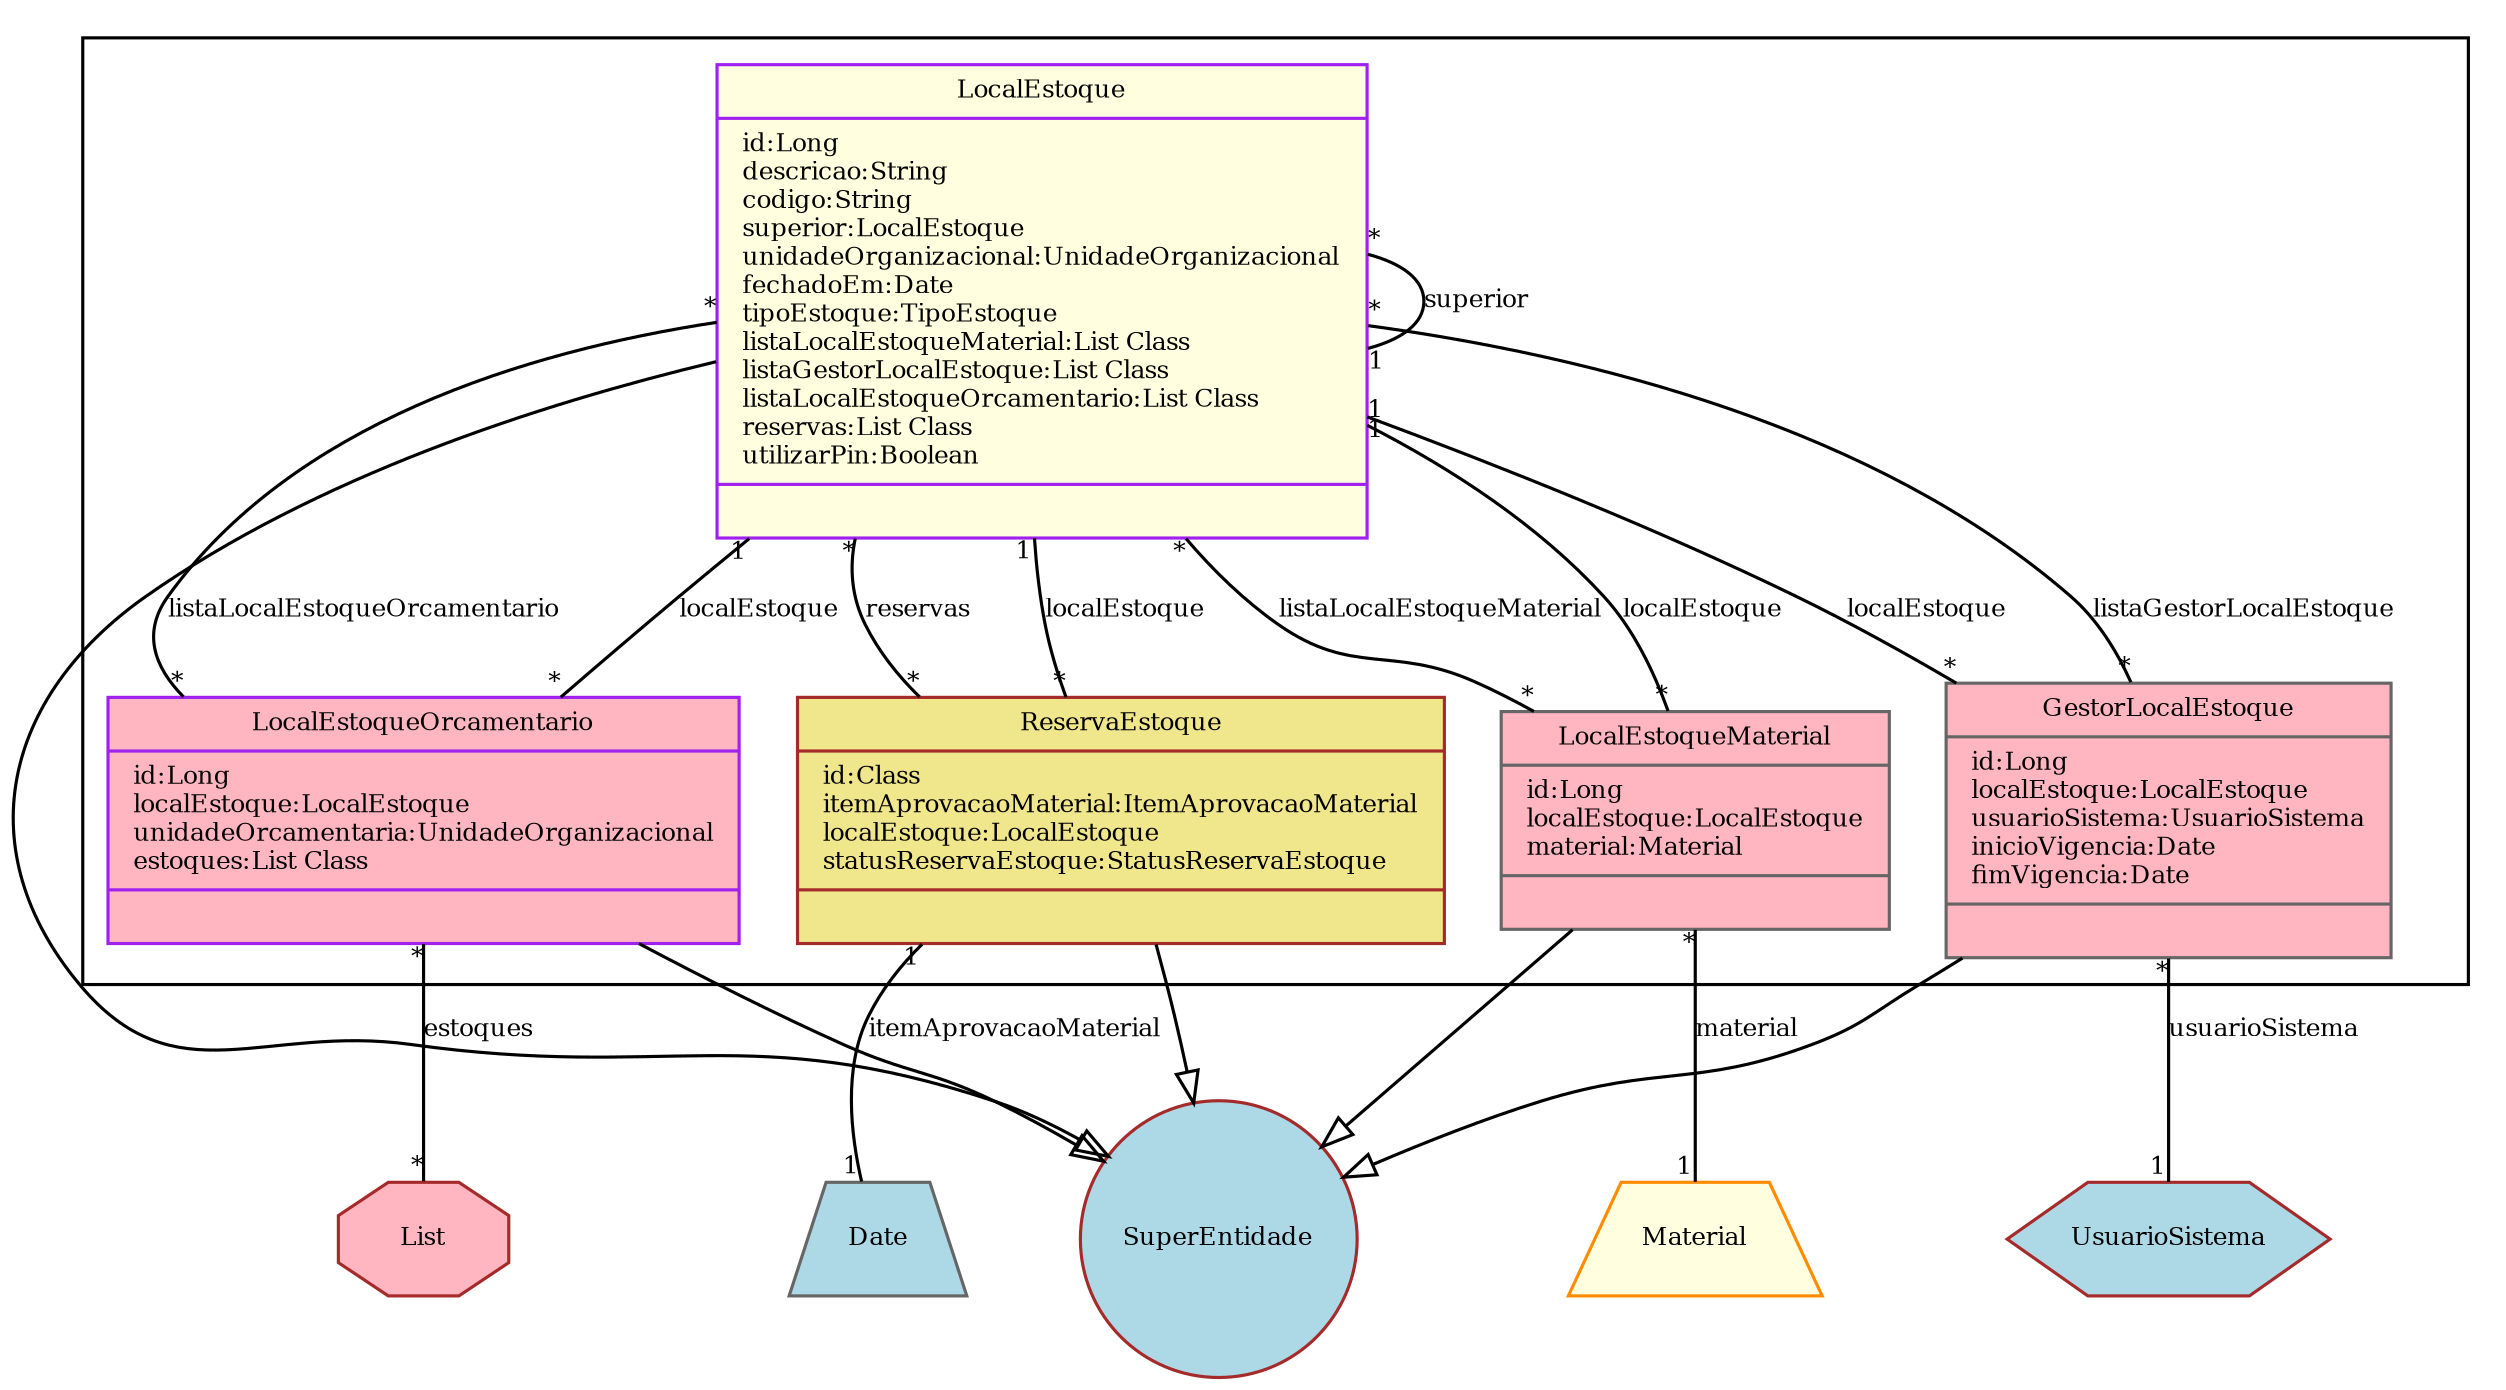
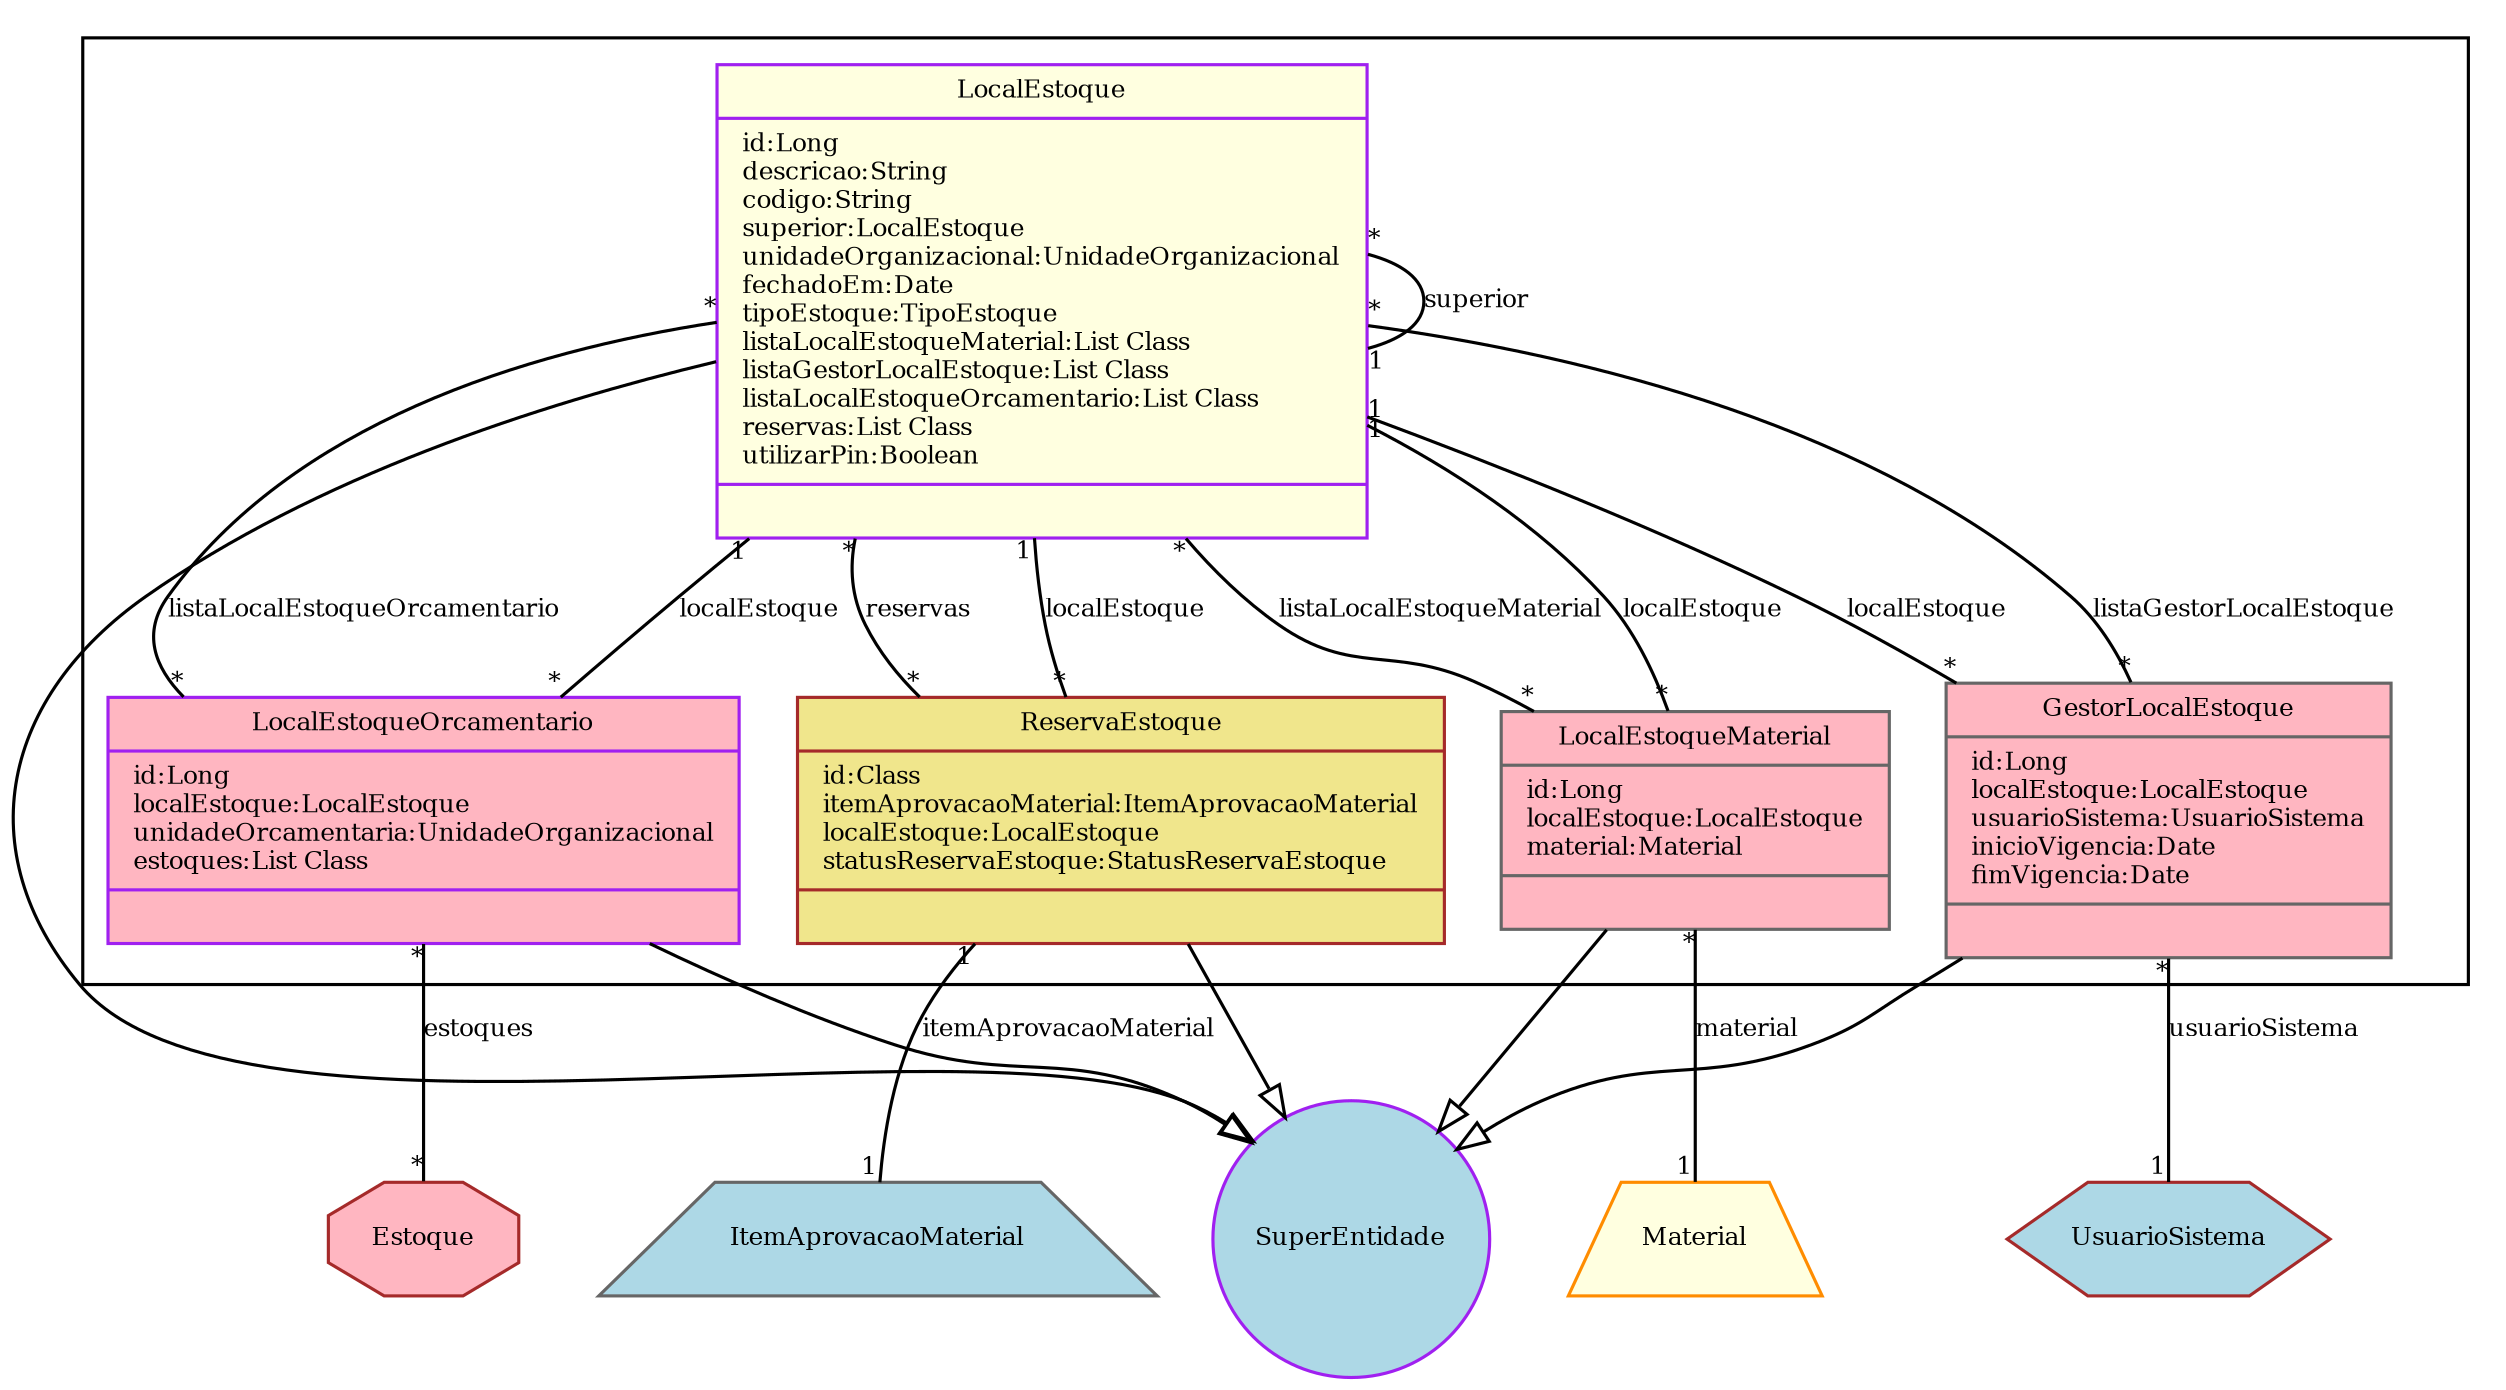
node "List": label "List" -> "Estoque"
node "Date": label "Date" -> "ItemAprovacaoMaterial"
node "SuperEntidade": color brown -> purple
